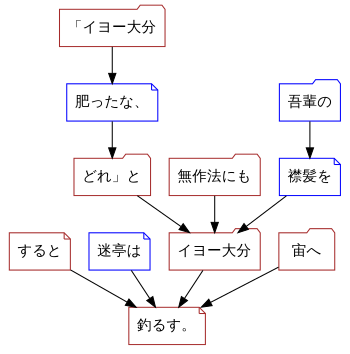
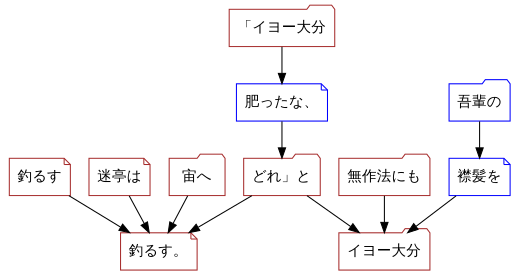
node "すると": label "すると" -> "釣るす"
node "迷亭は": color blue -> brown
edge "イヨー大分" -> "釣るす。": now "どれ」と" -> "釣るす。"
